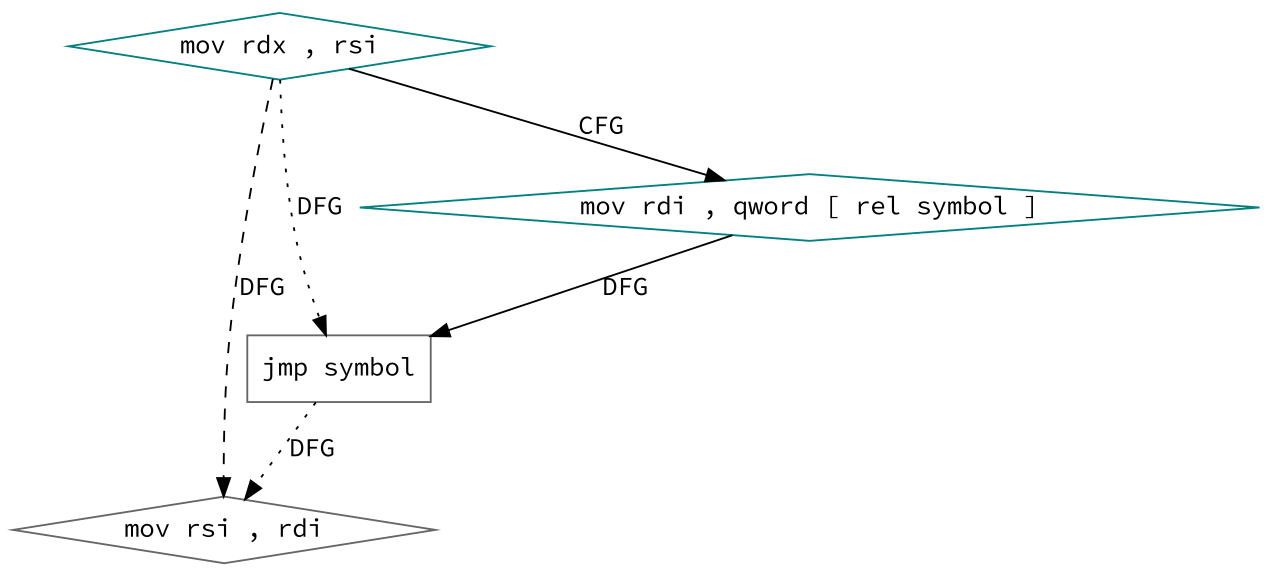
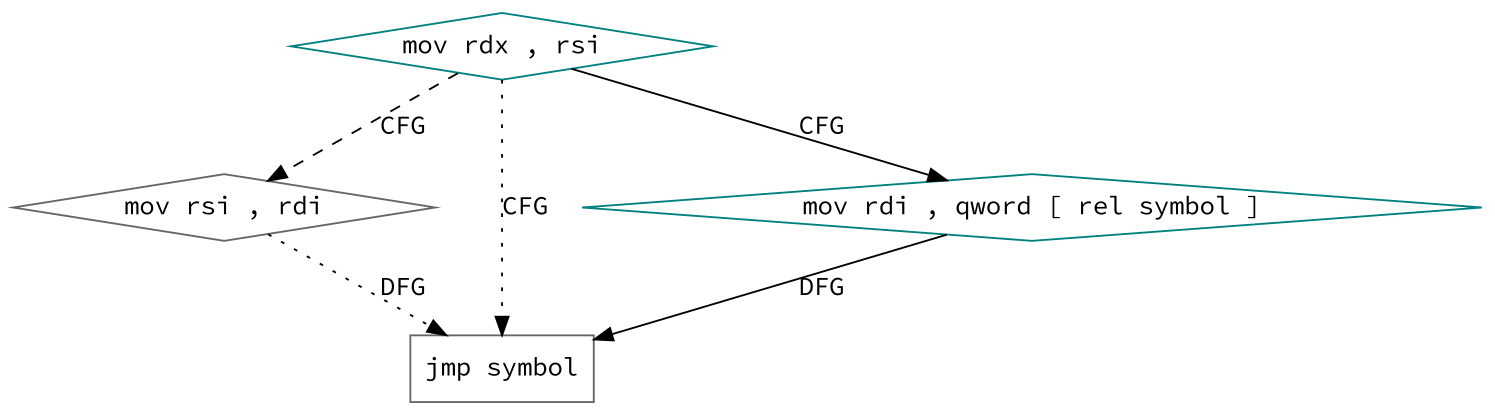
edge "mov rdx , rsi" -> "jmp symbol": label "DFG" -> "CFG"
edge "mov rdx , rsi" -> "mov rsi , rdi": label "DFG" -> "CFG"
edge "jmp symbol" -> "mov rsi , rdi": reversed
